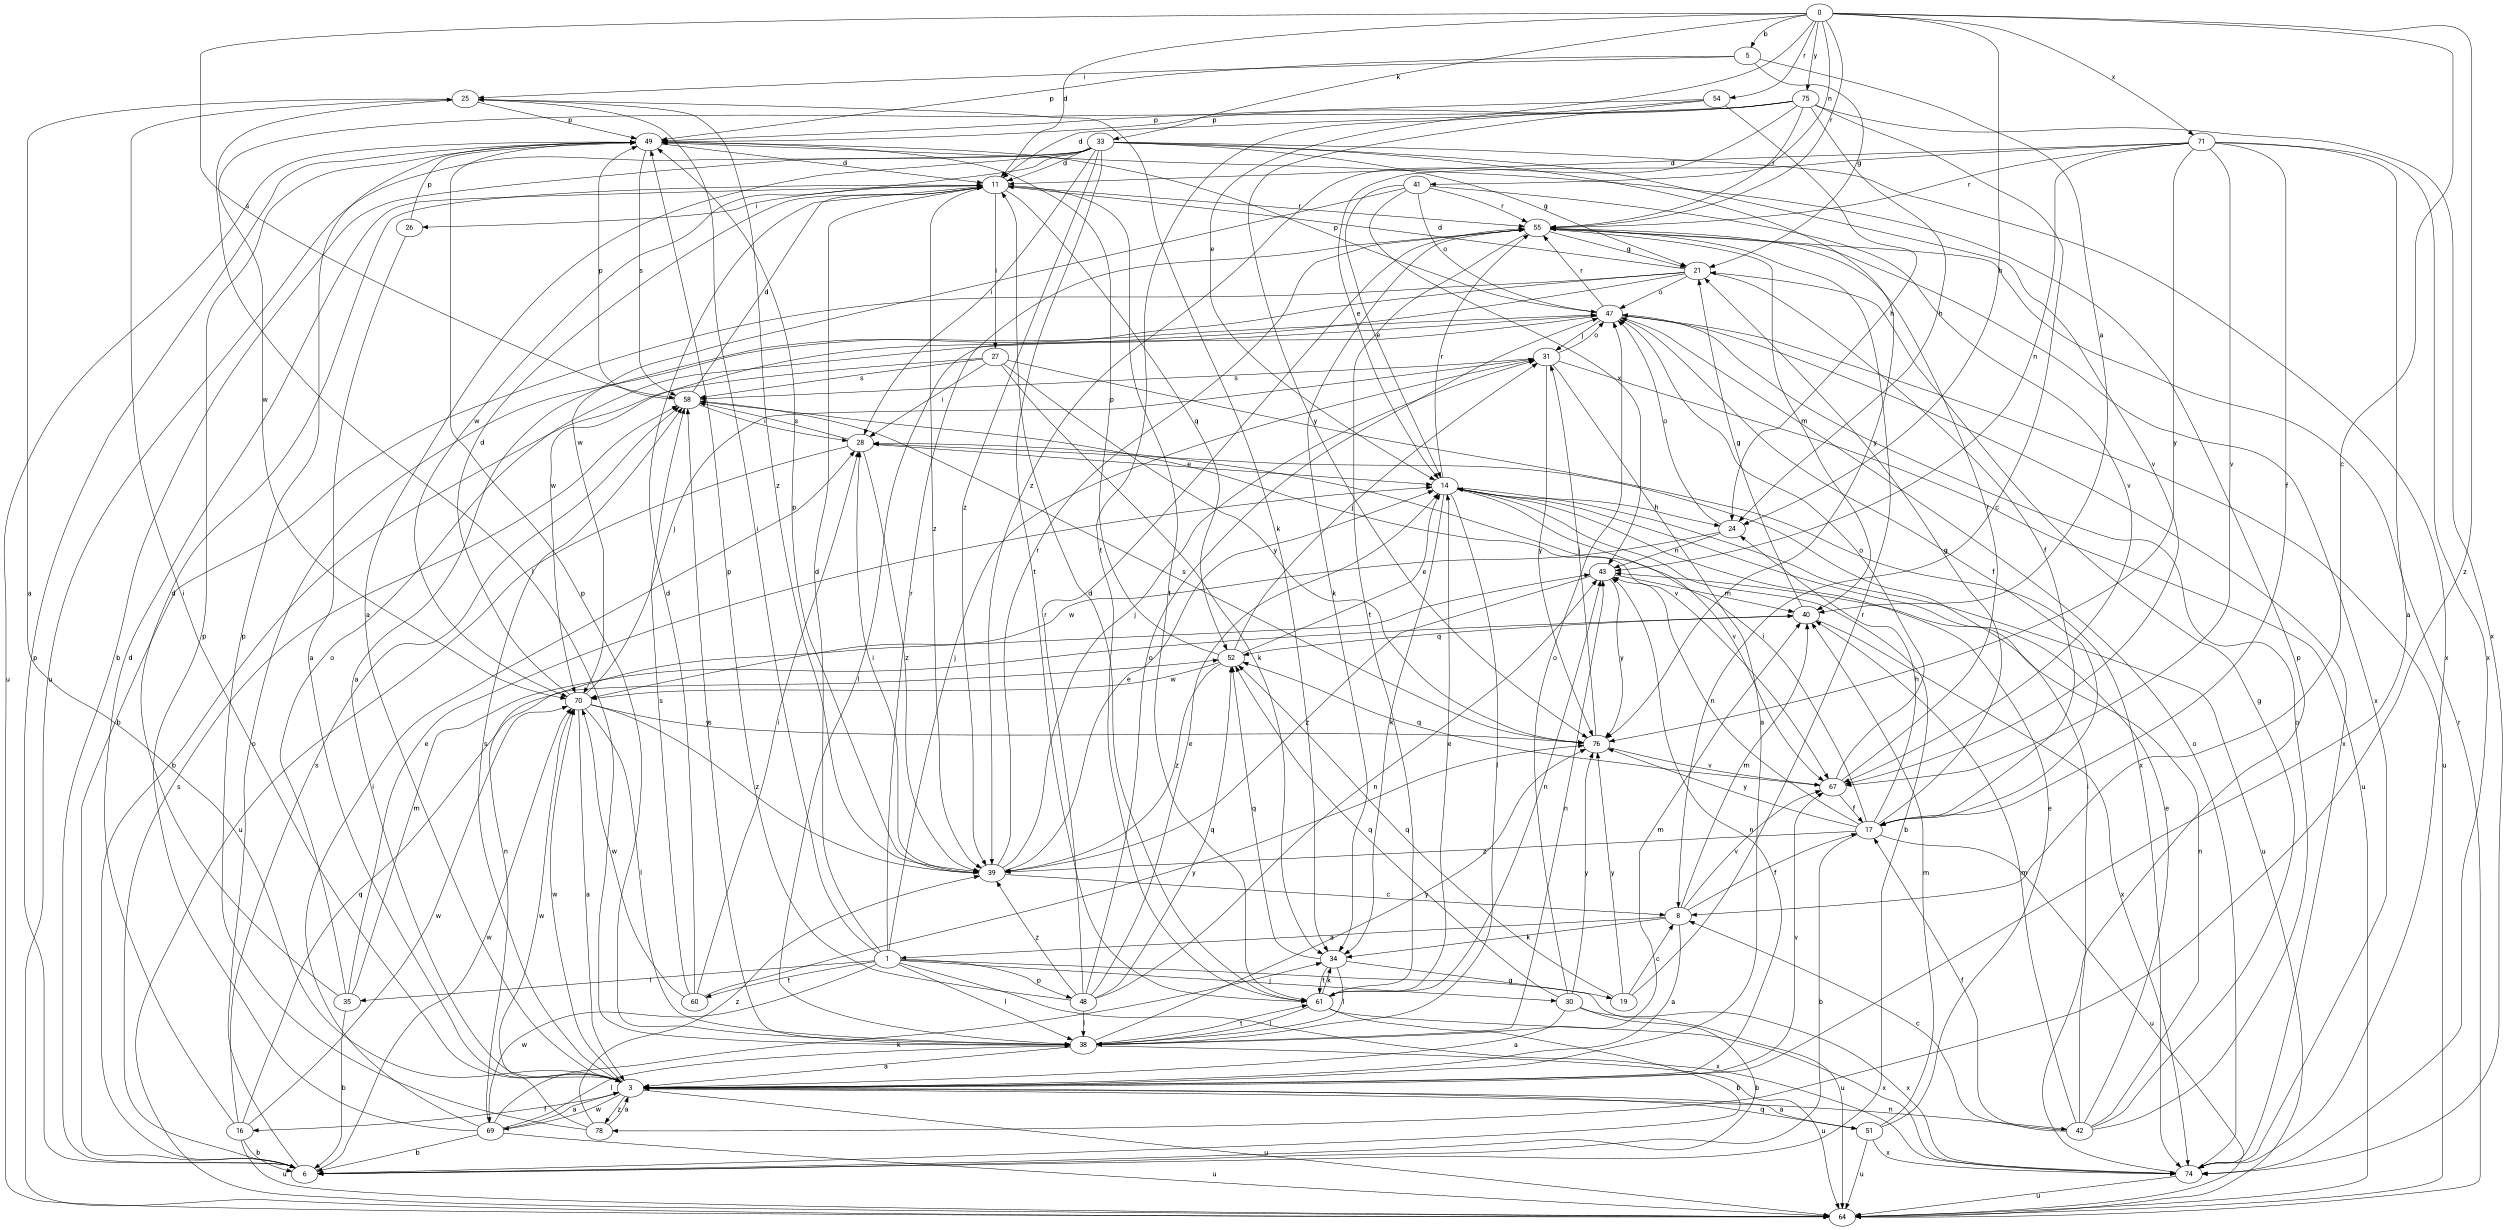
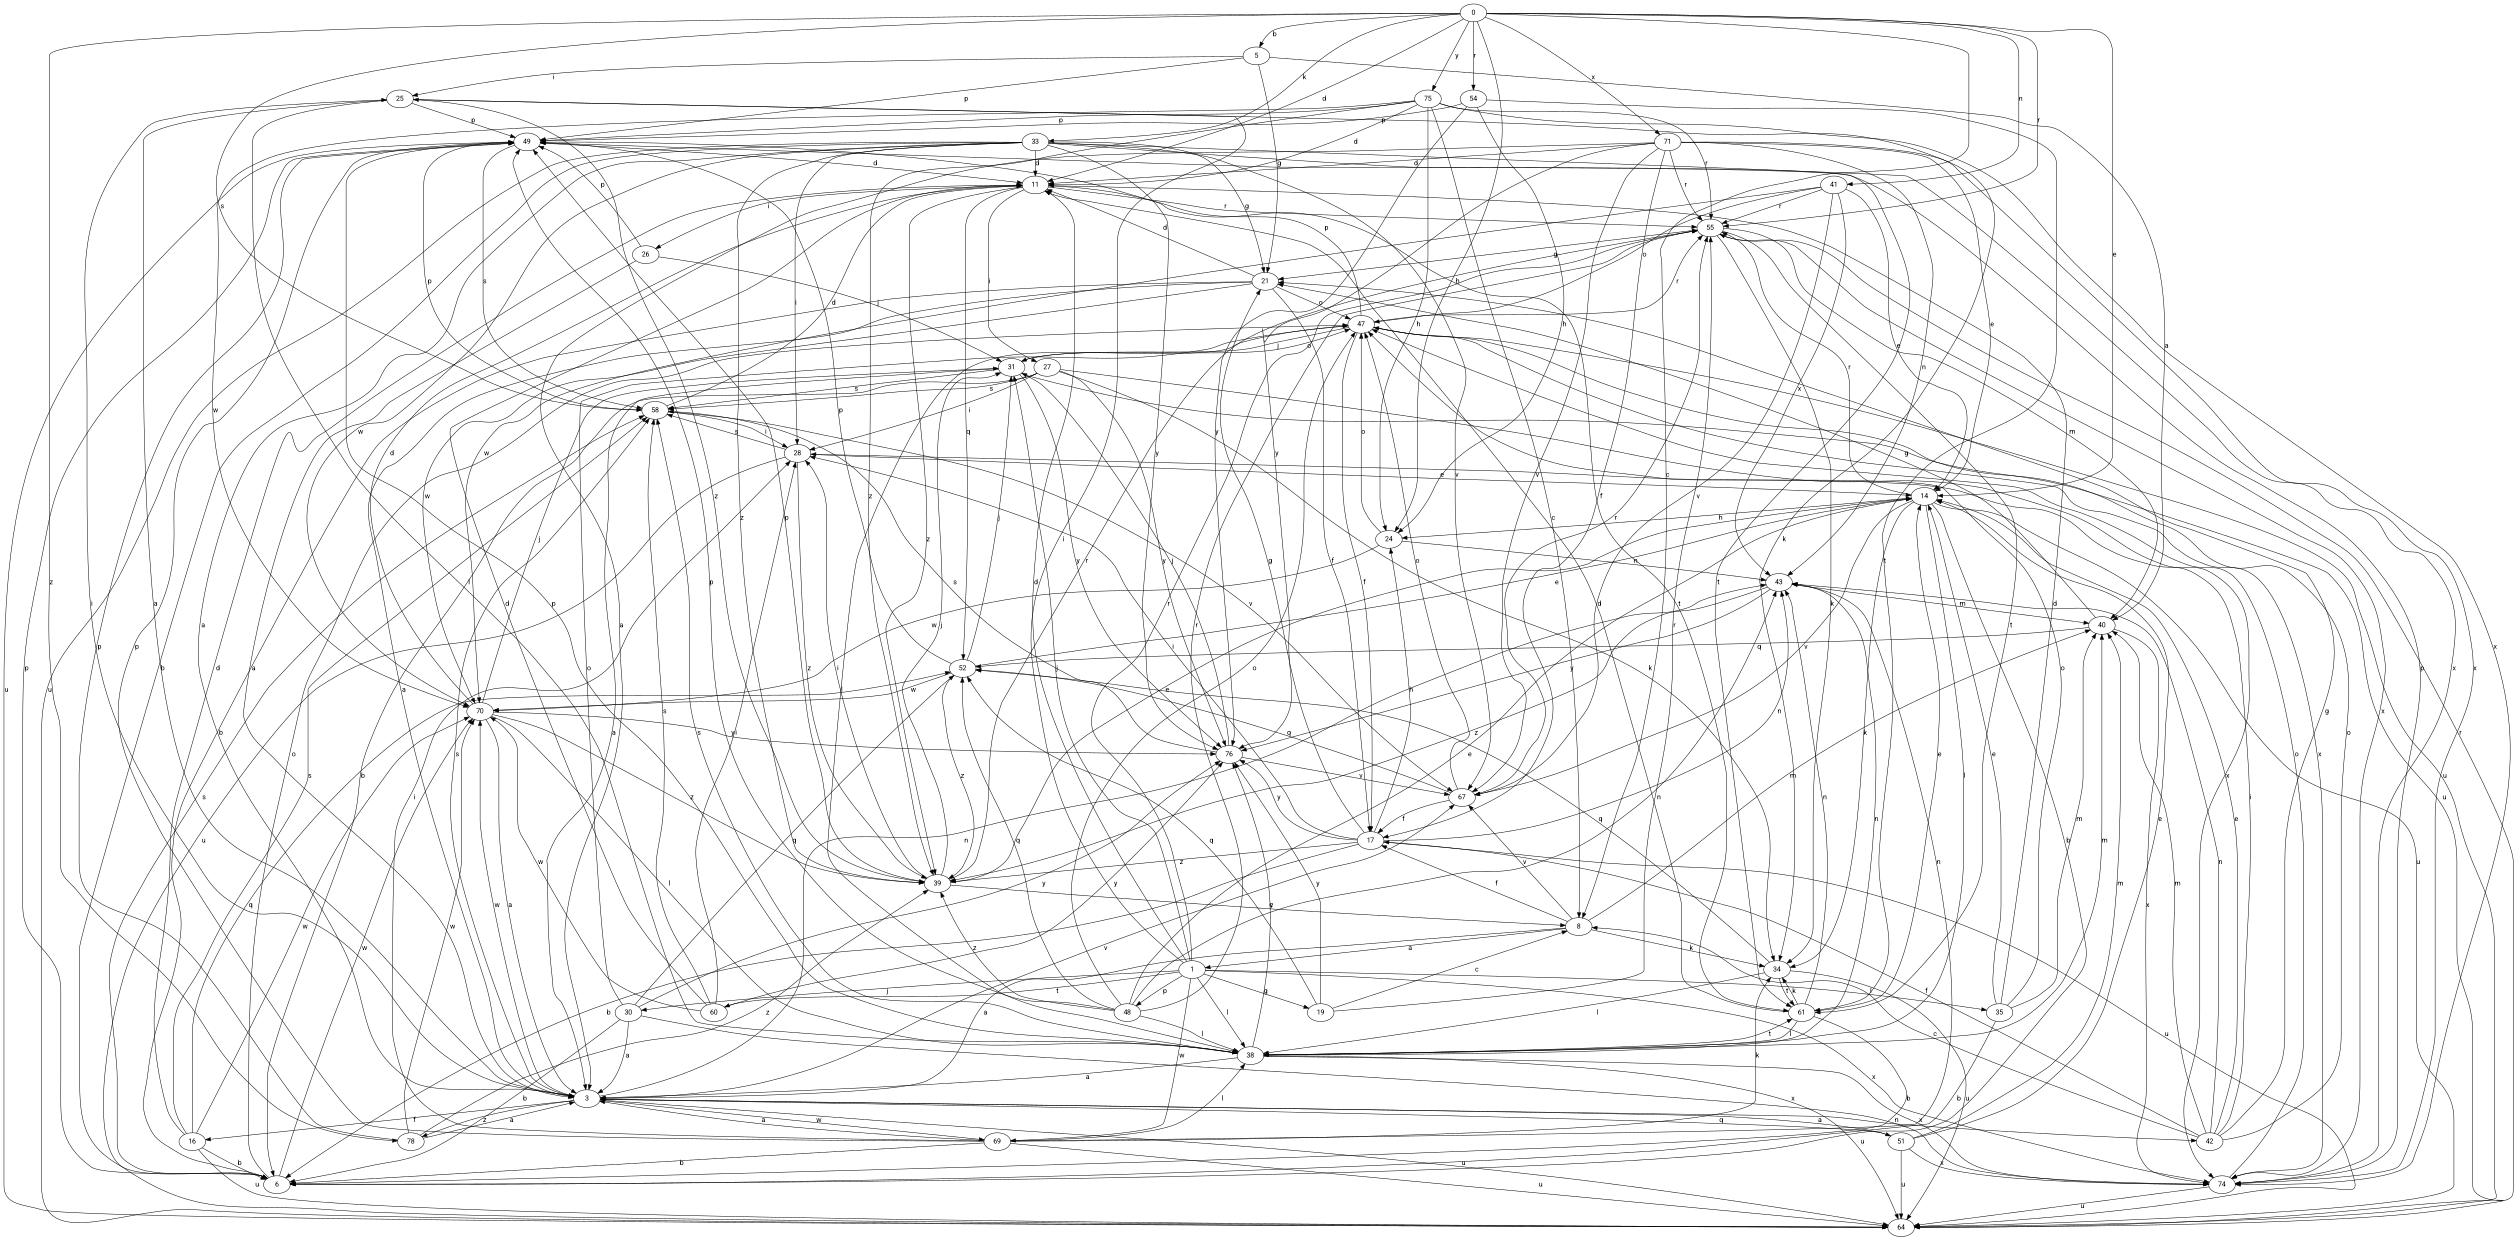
edge "26" -> "31": added, label "j"
edge "61" -> "74": now "38" -> "74"
